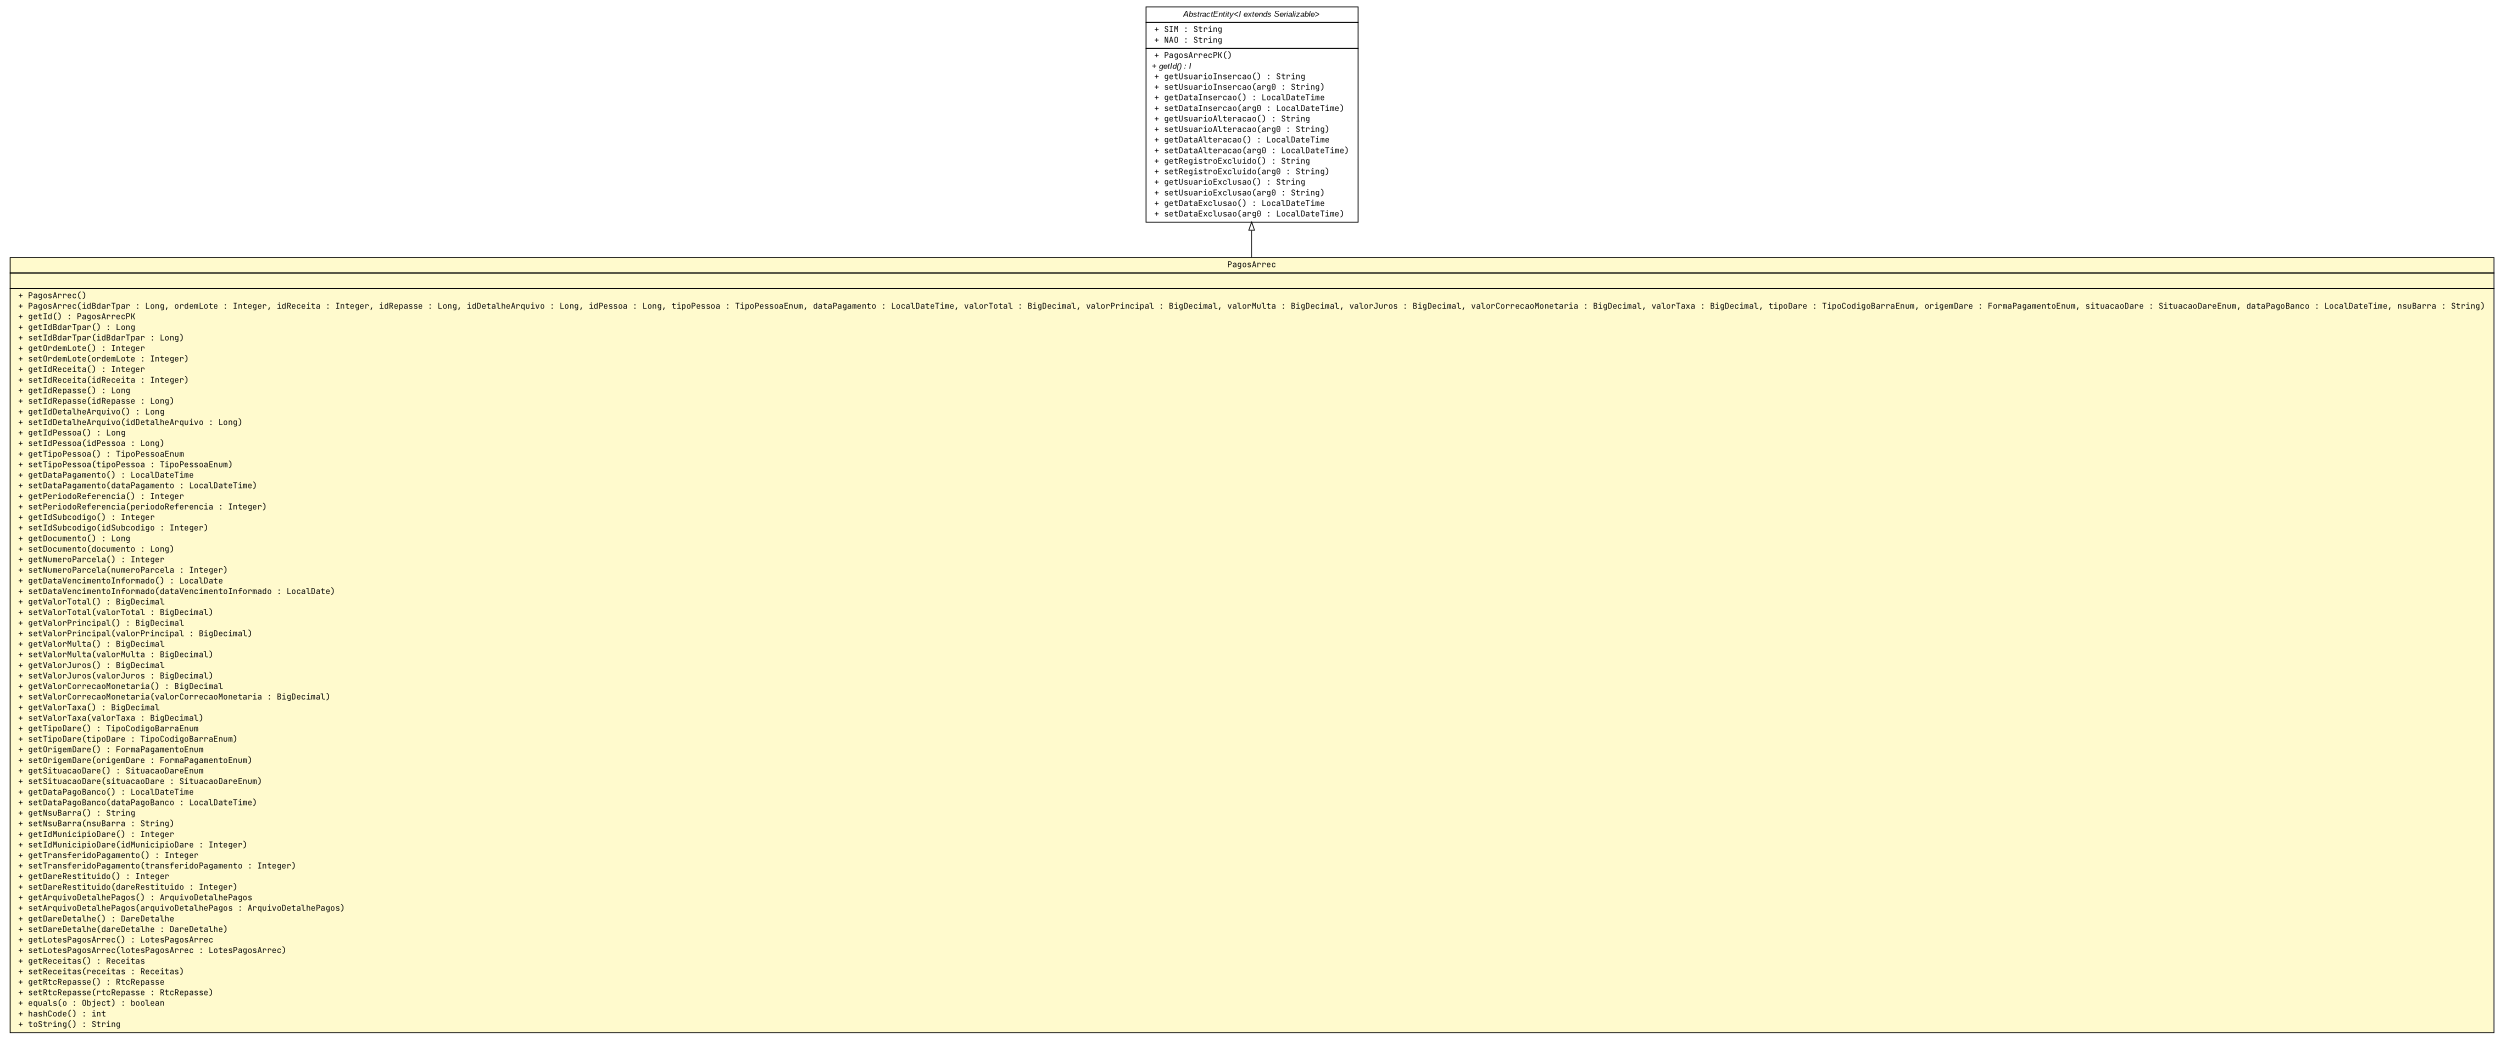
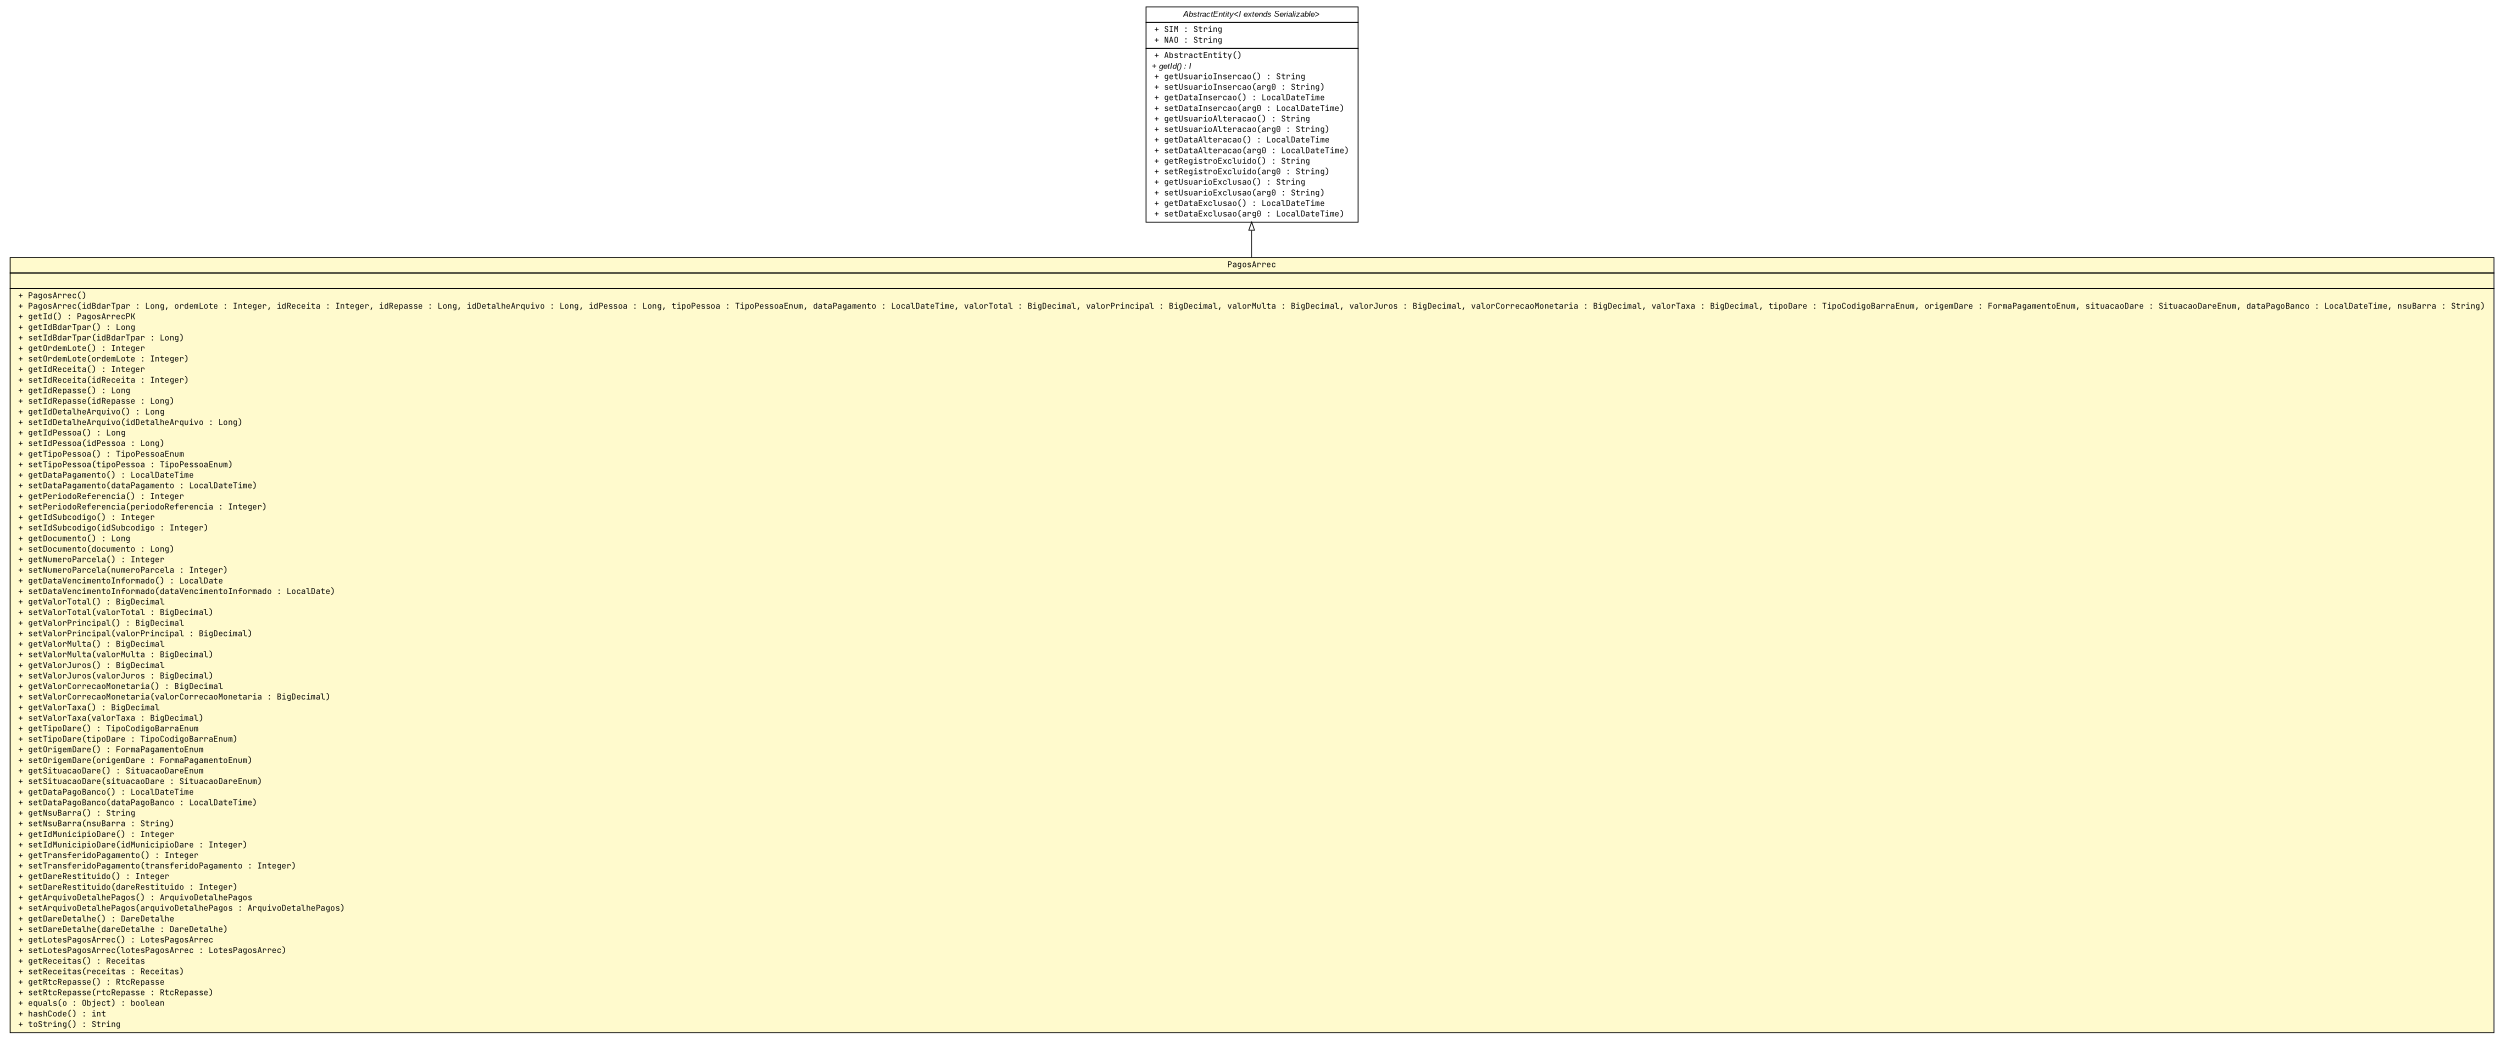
node "AbstractEntity<I extends Serializable>": text "+ PagosArrecPK()" -> "+ AbstractEntity()"
